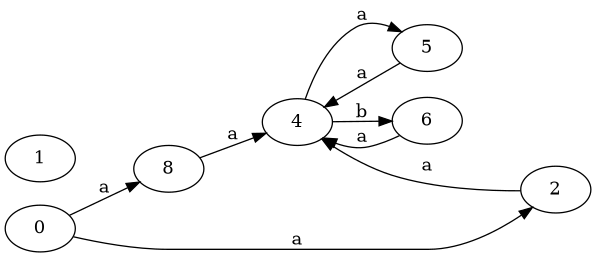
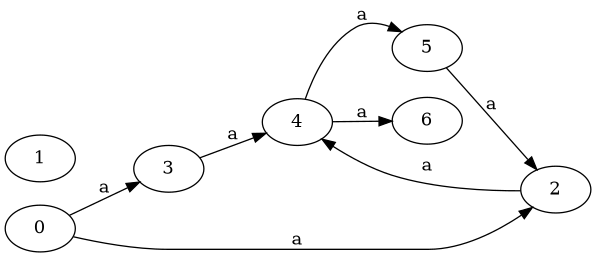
edge "5" -> "4": now "5" -> "2"
edge "4" -> "6": label "b" -> "a"
edge "6" -> "4": removed, label "a"
node "8": label "8" -> "3"
